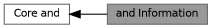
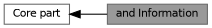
node "Core and": label "Core and" -> "Core part"
